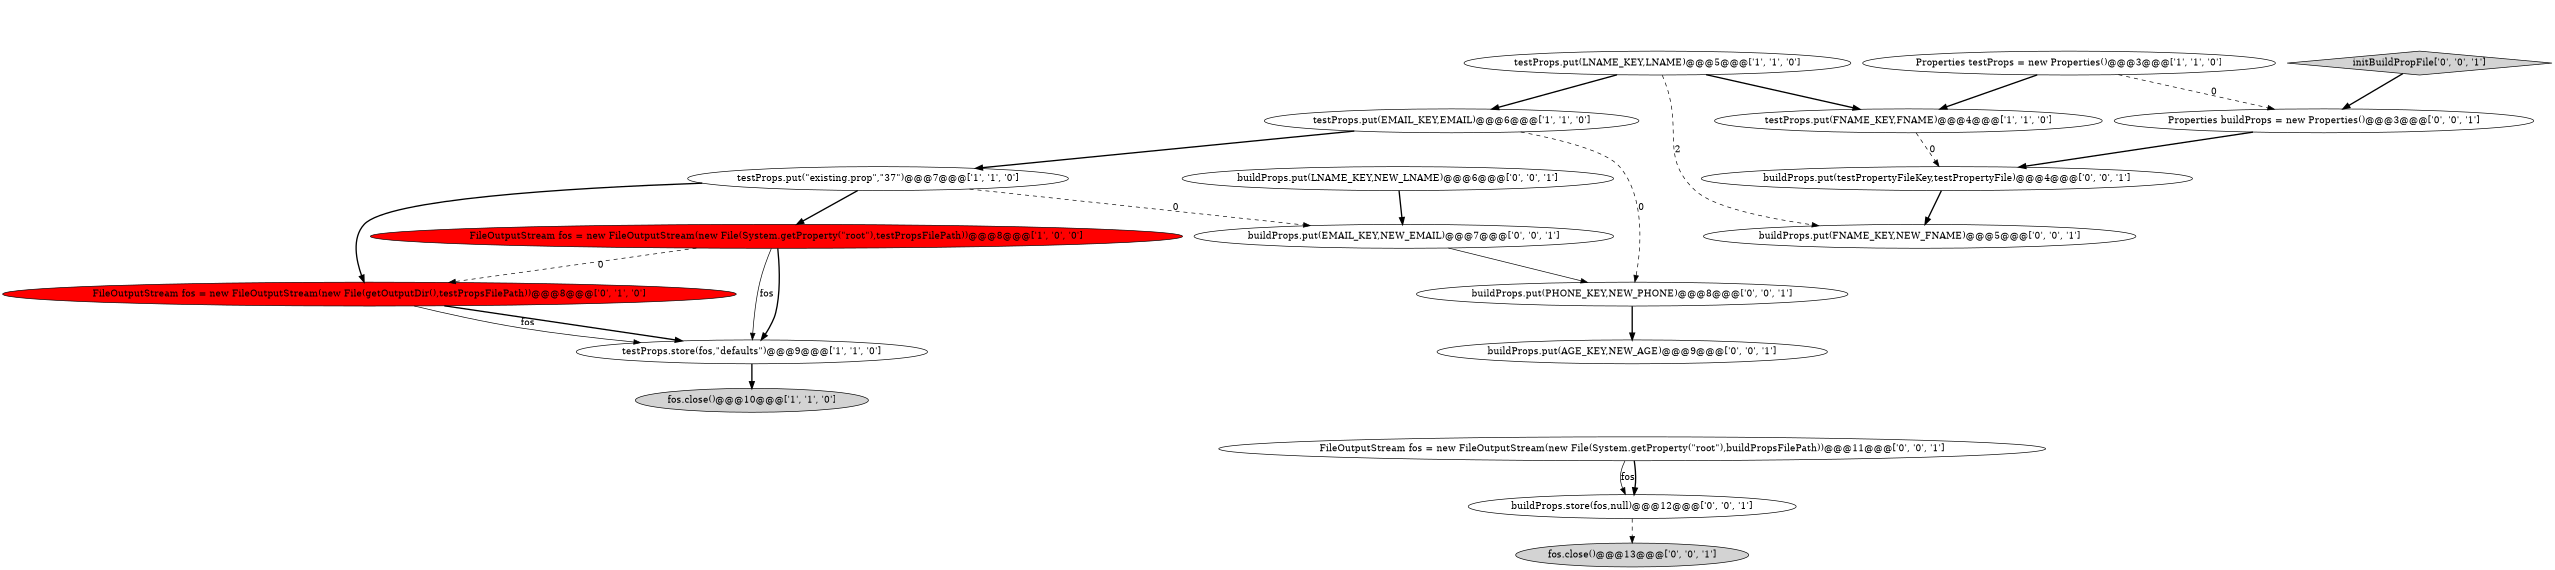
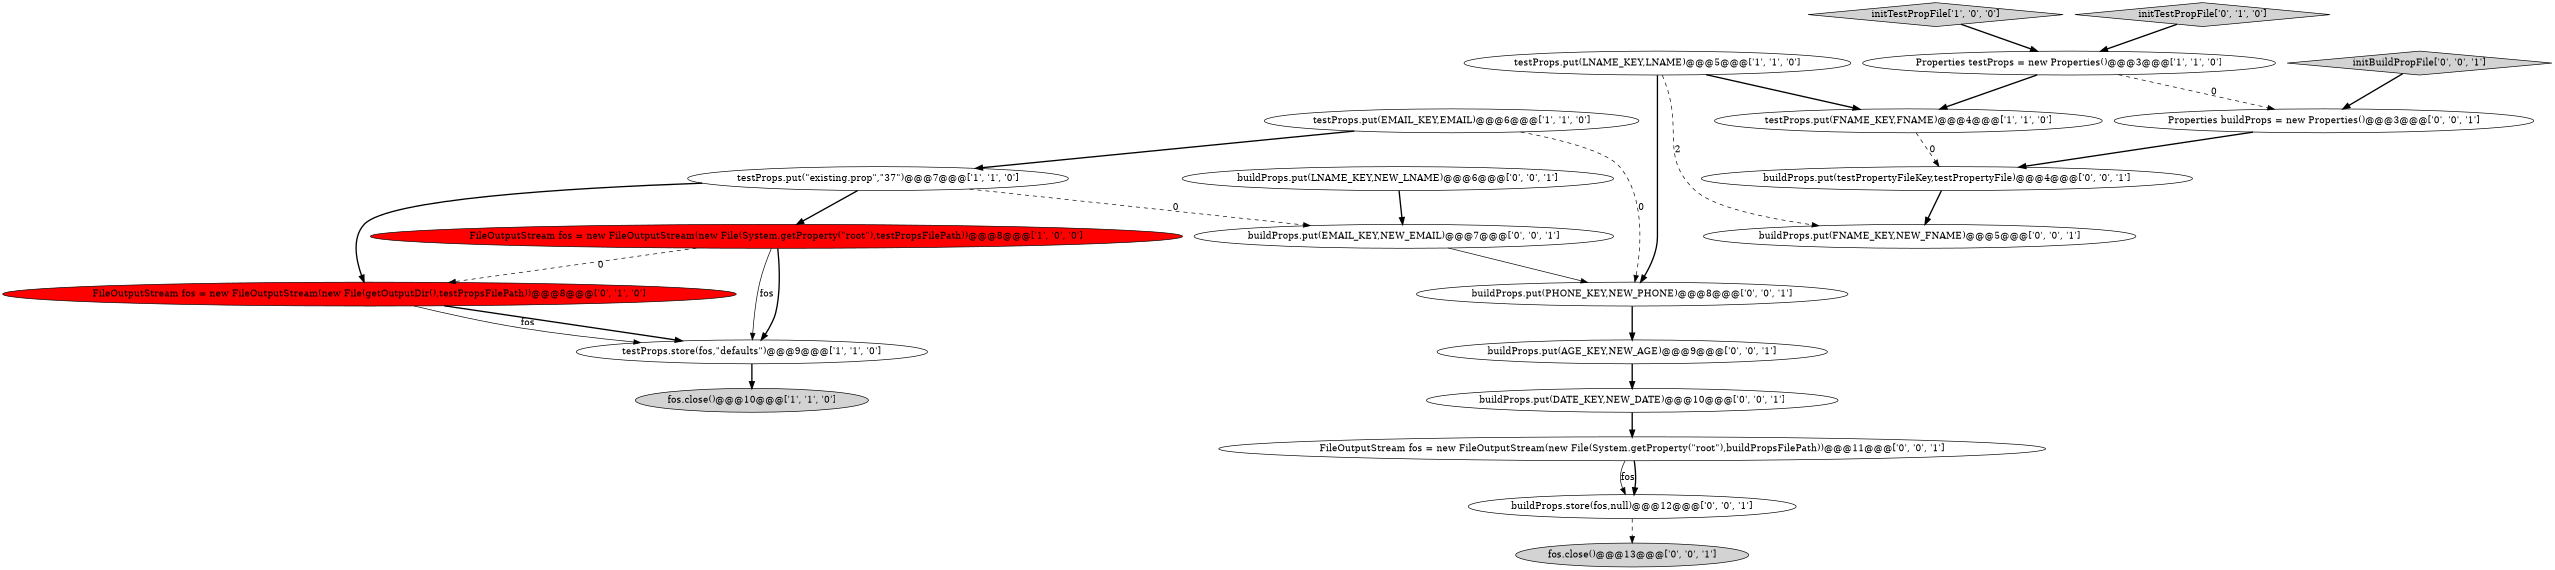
node "initTestPropFile['1', '0', '0']": added
node "initTestPropFile['0', '1', '0']": added
edge "testProps.put(LNAME_KEY,LNAME)@@@5@@@['1', '1', '0']" -> "testProps.put(EMAIL_KEY,EMAIL)@@@6@@@['1', '1', '0']": now "testProps.put(LNAME_KEY,LNAME)@@@5@@@['1', '1', '0']" -> "buildProps.put(PHONE_KEY,NEW_PHONE)@@@8@@@['0', '0', '1']"
node "buildProps.put(DATE_KEY,NEW_DATE)@@@10@@@['0', '0', '1']": added
